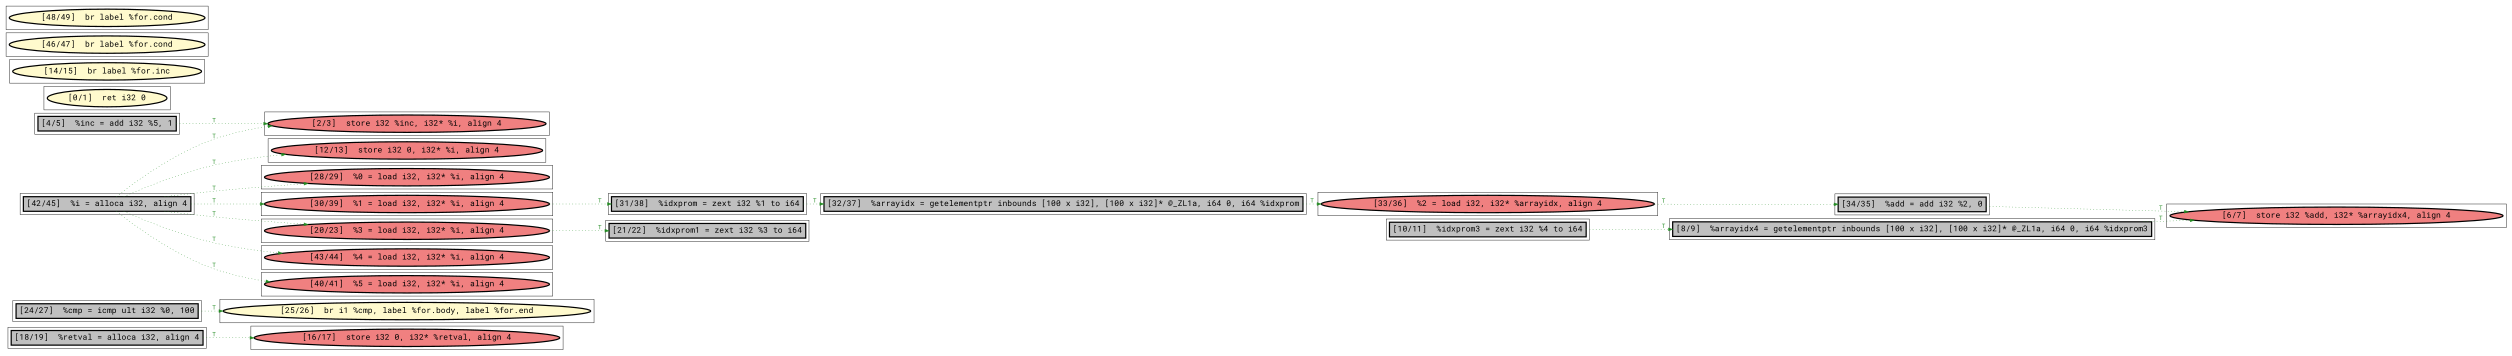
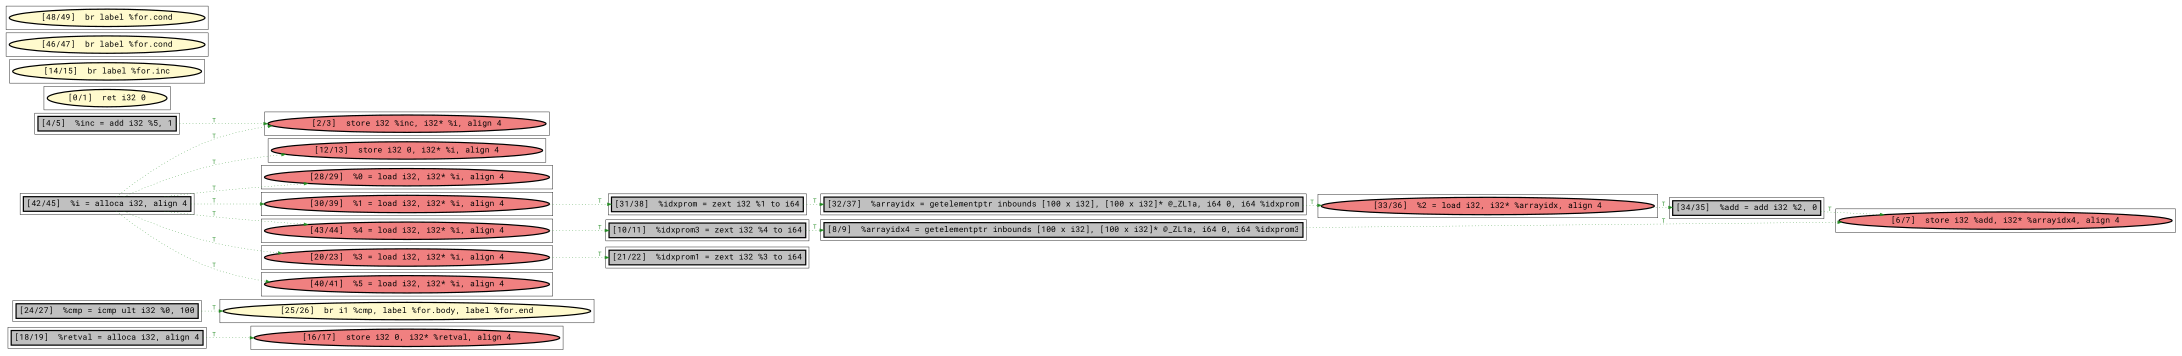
edge "[43/44]  %4 = load i32, i32* %i, align 4" -> "[10/11]  %idxprom3 = zext i32 %4 to i64": added, label "T"
